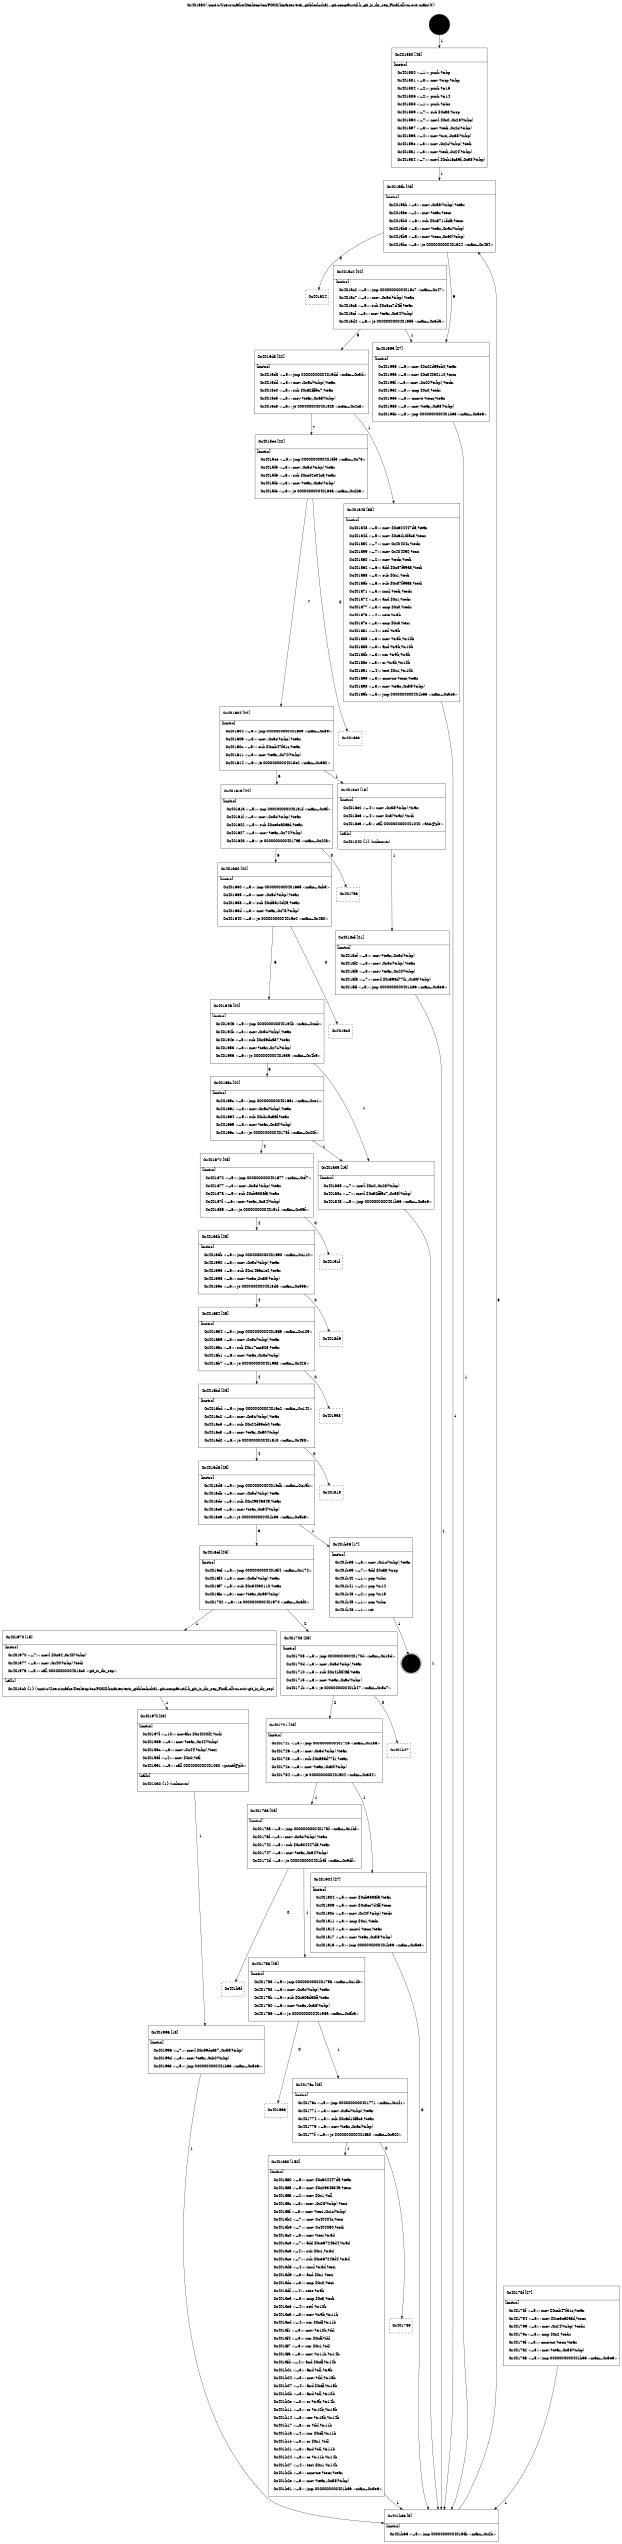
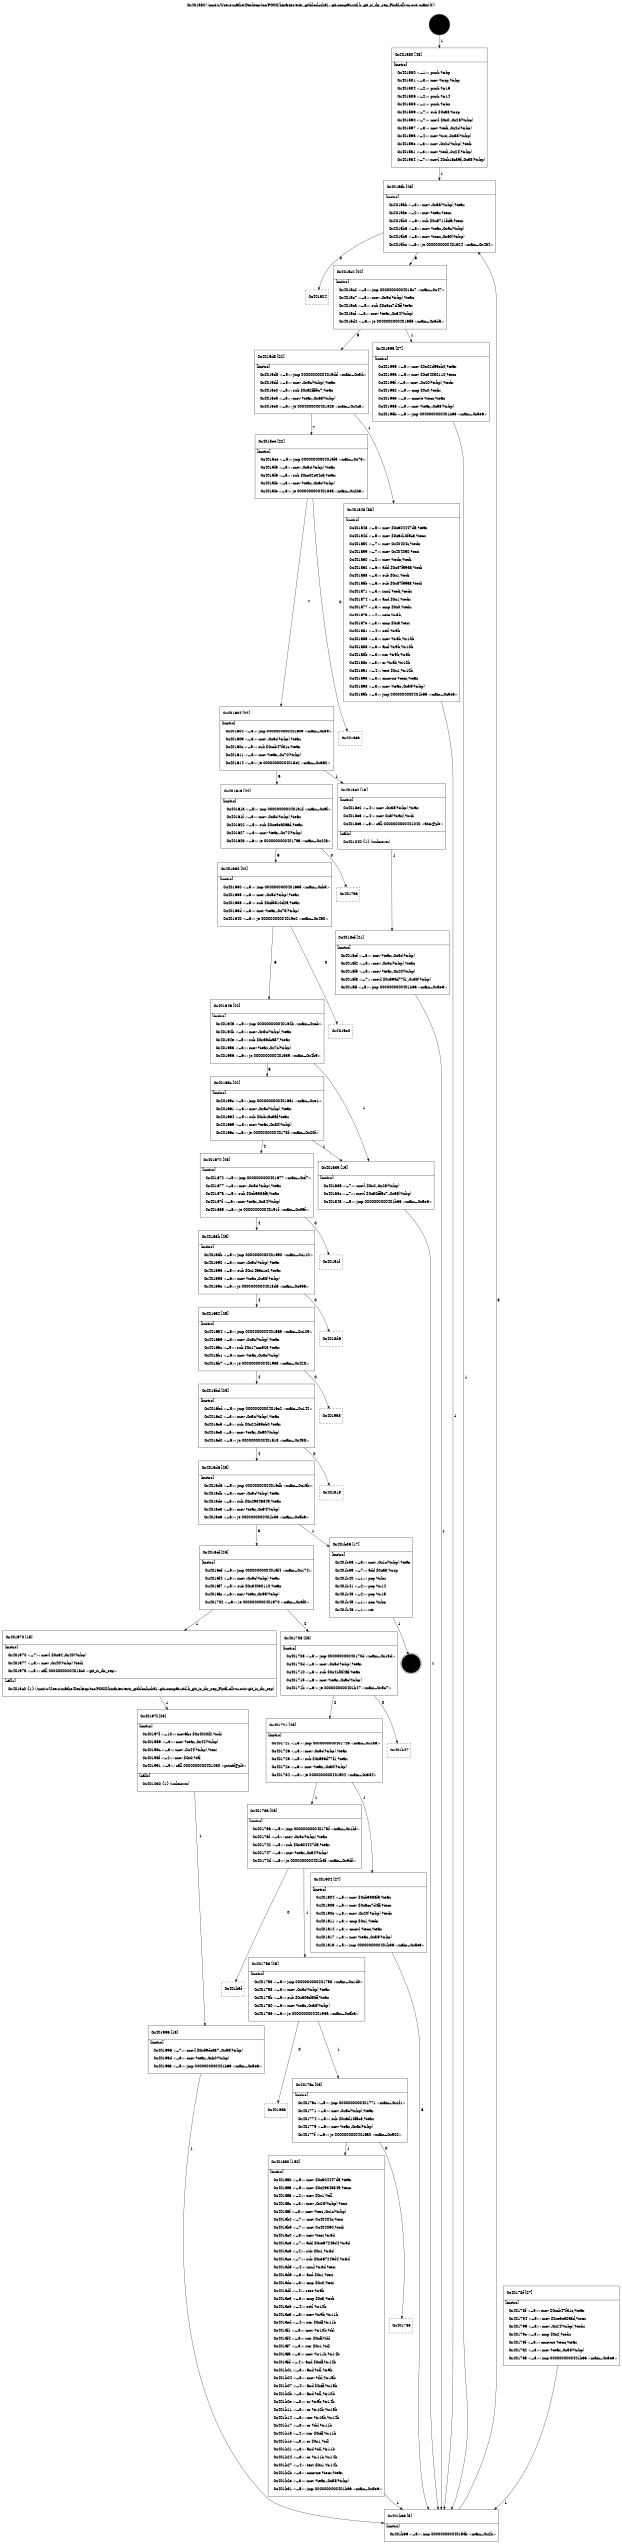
edge "0x4015ab [23]" -> "0x401955 [27]": now "0x4015ab [23]" -> "0x4015c2 [22]"
